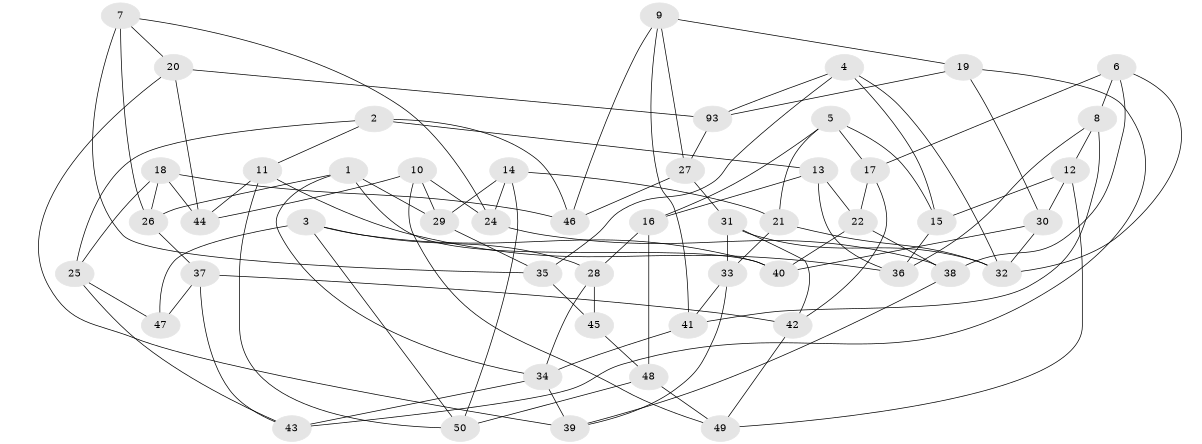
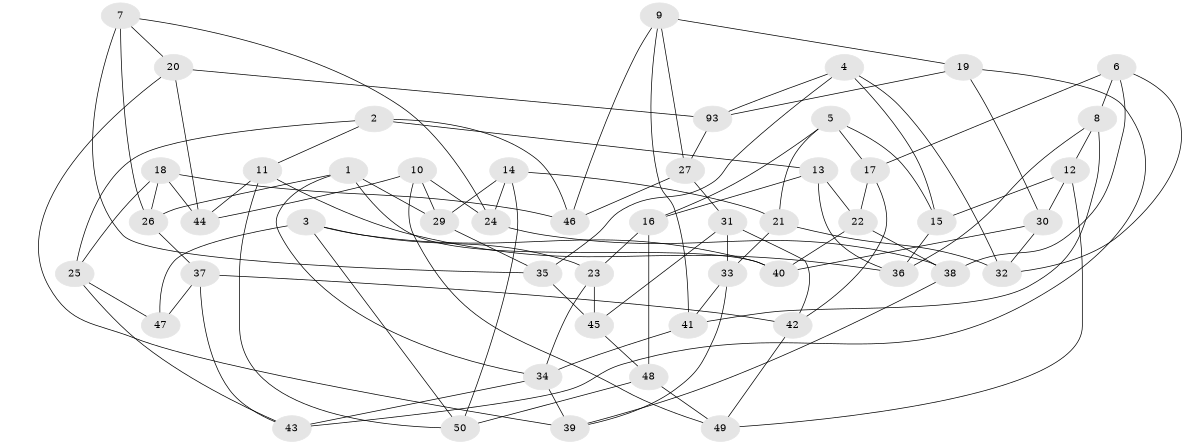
edge "31" -- "32": now "31" -- "45"
node "28": label "28" -> "23"
